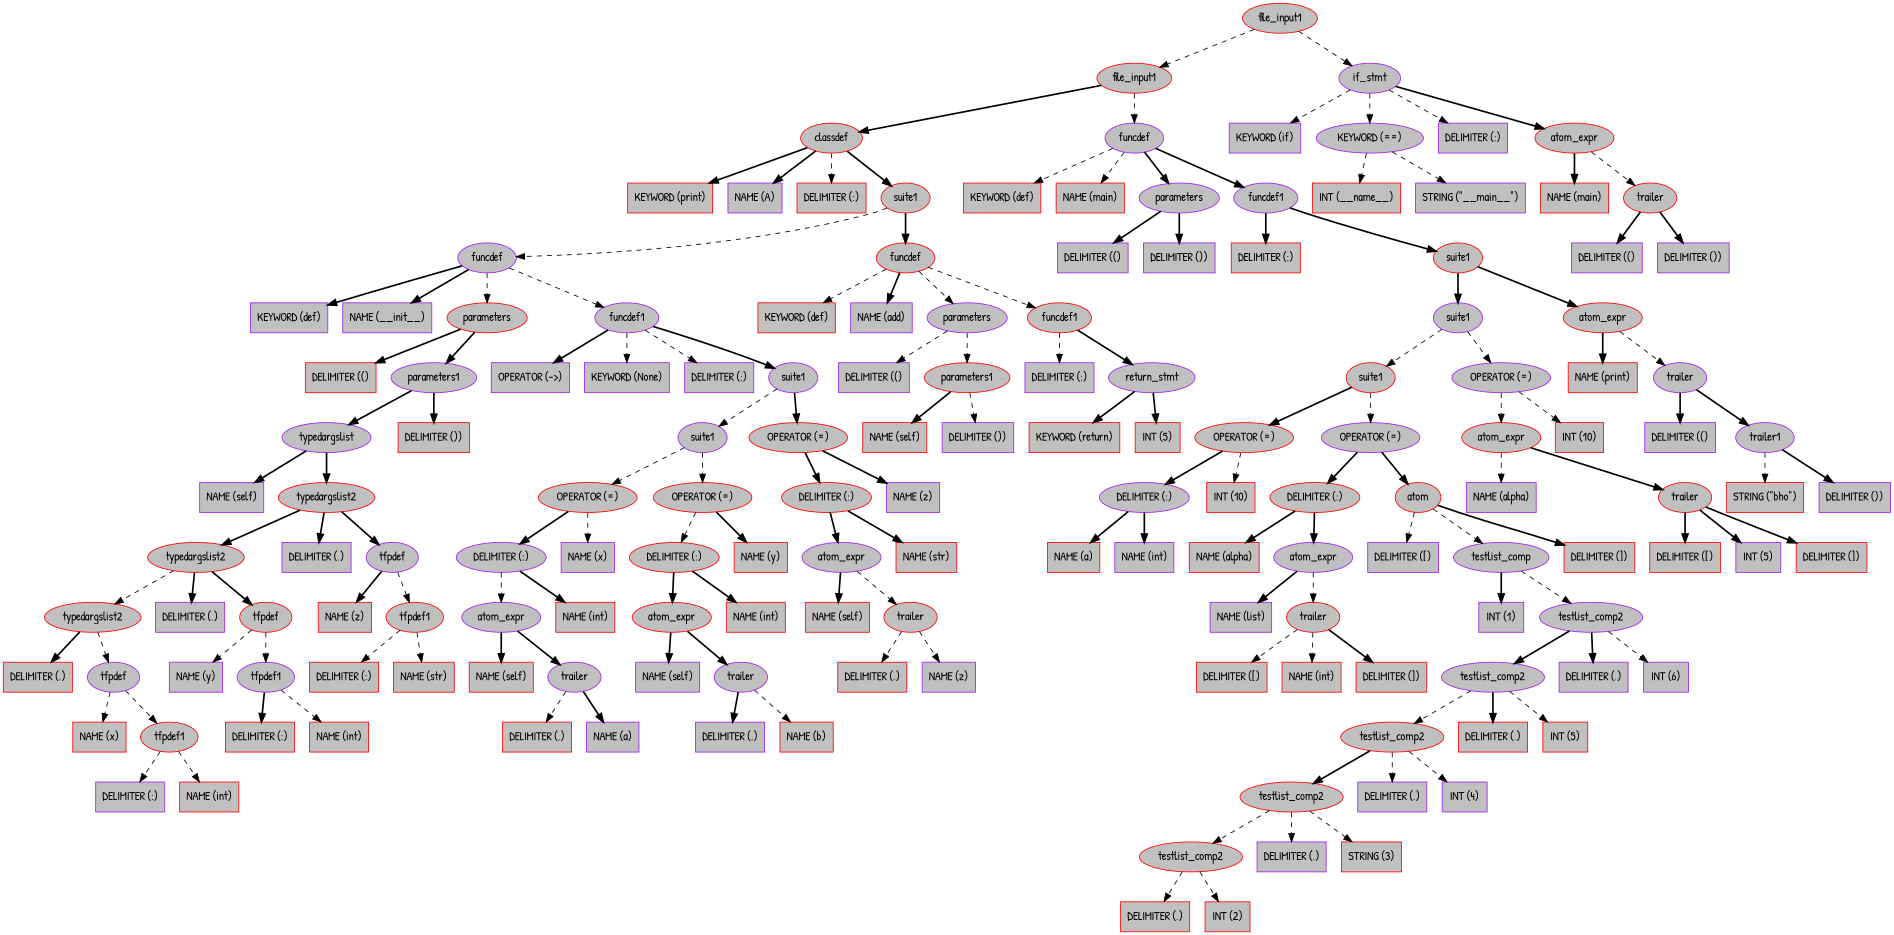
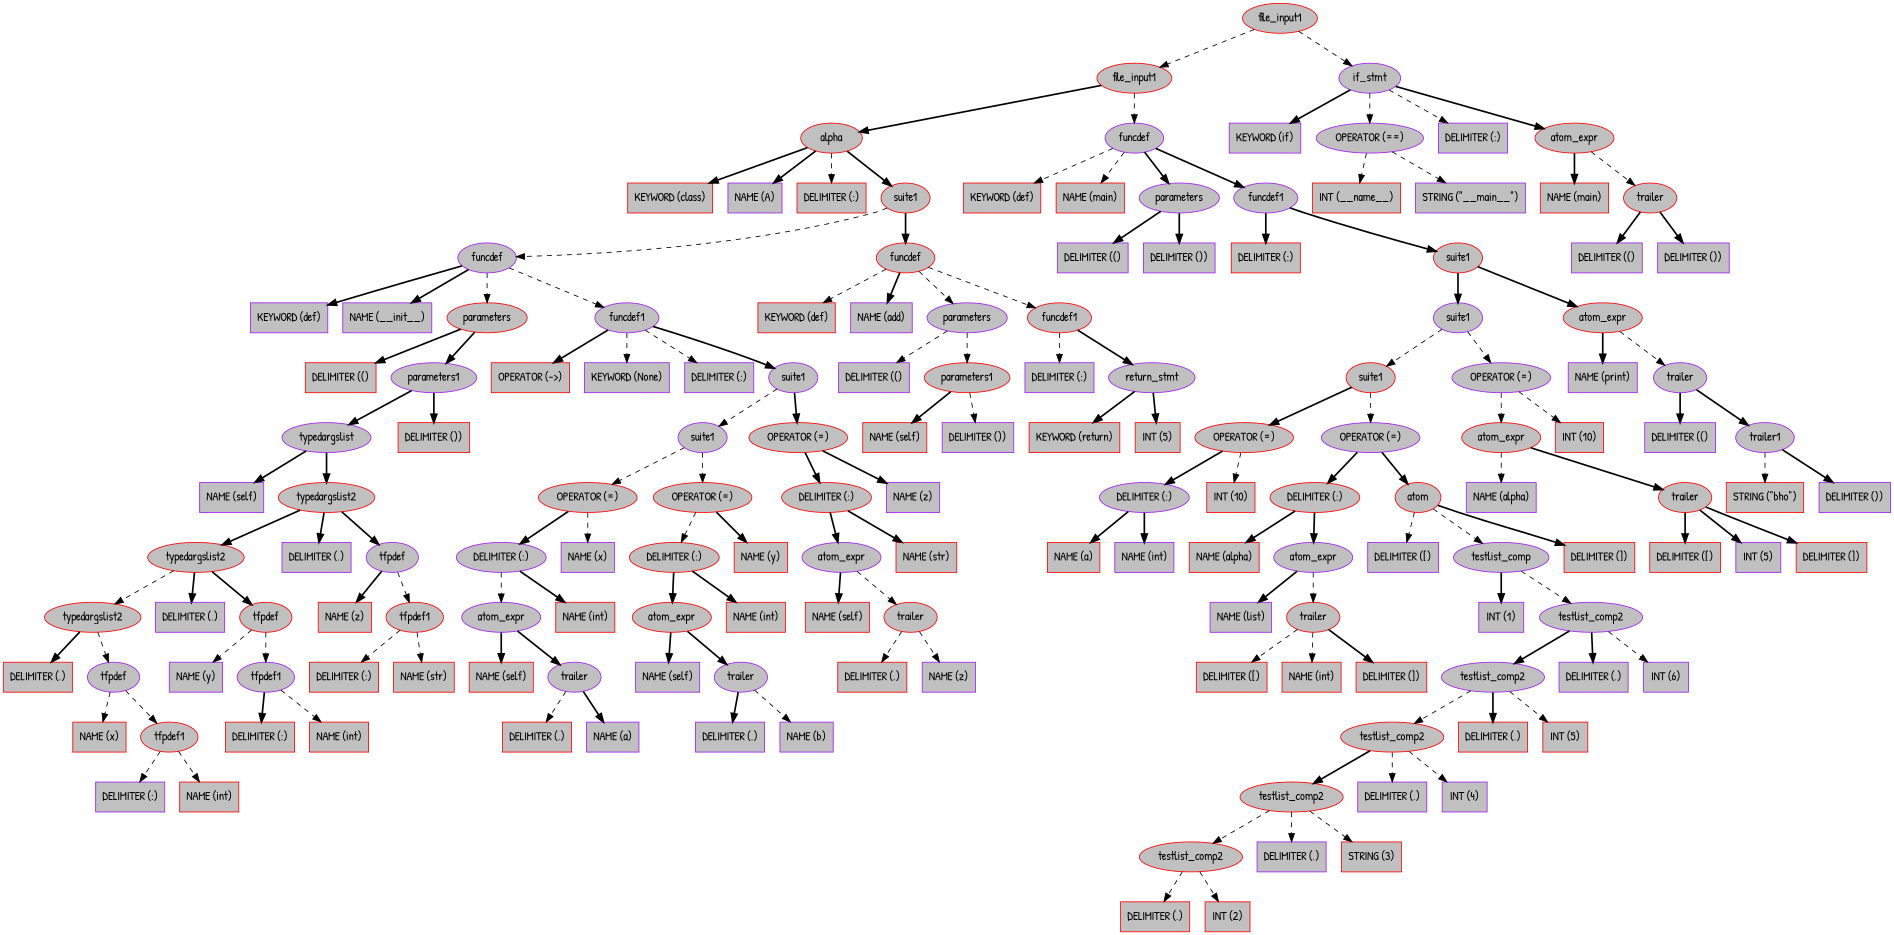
edge "if_stmt" -> "KEYWORD (if)": style dashed -> bold
node "classdef": label "classdef" -> "alpha"
node "KEYWORD (==)": label "KEYWORD (==)" -> "OPERATOR (==)"
node "KEYWORD (print)": label "KEYWORD (print)" -> "KEYWORD (class)"
node "OPERATOR (->)": color purple -> red
node "NAME (print)": color red -> purple
node "NAME (b)": color red -> purple
